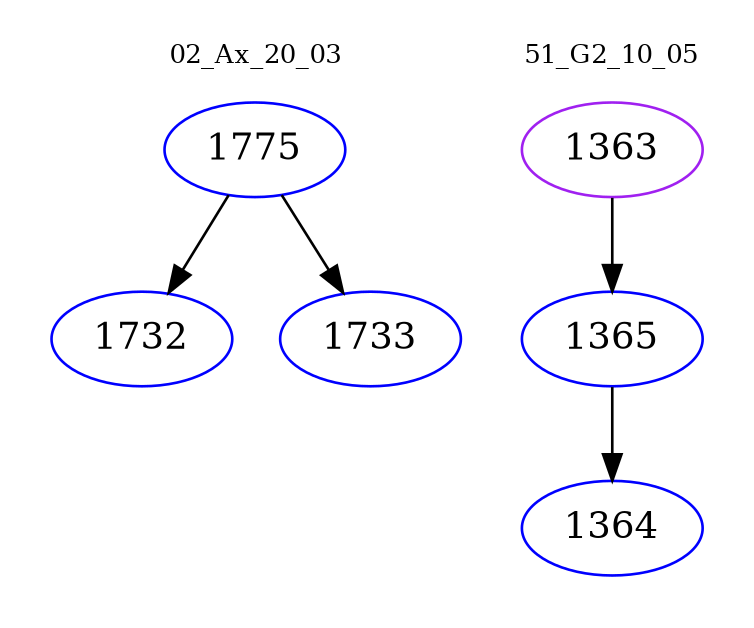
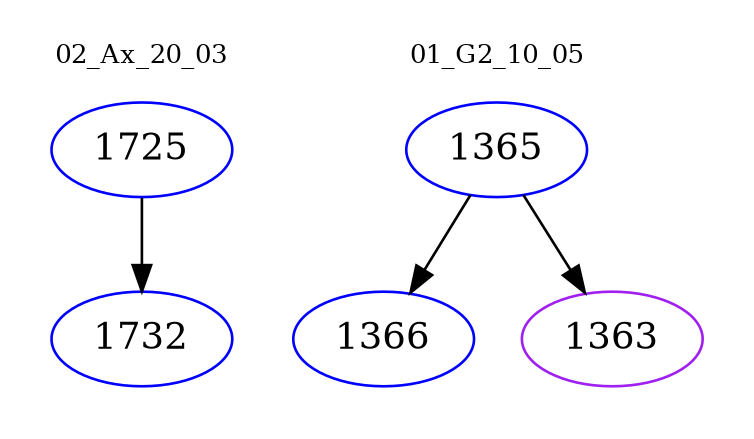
cluster "51_G2_10_05": label "51_G2_10_05" -> "01_G2_10_05"
node "1775": label "1775" -> "1725"
edge "1363" -> "1365": reversed
node "1733": removed
node "1364": label "1364" -> "1366"
